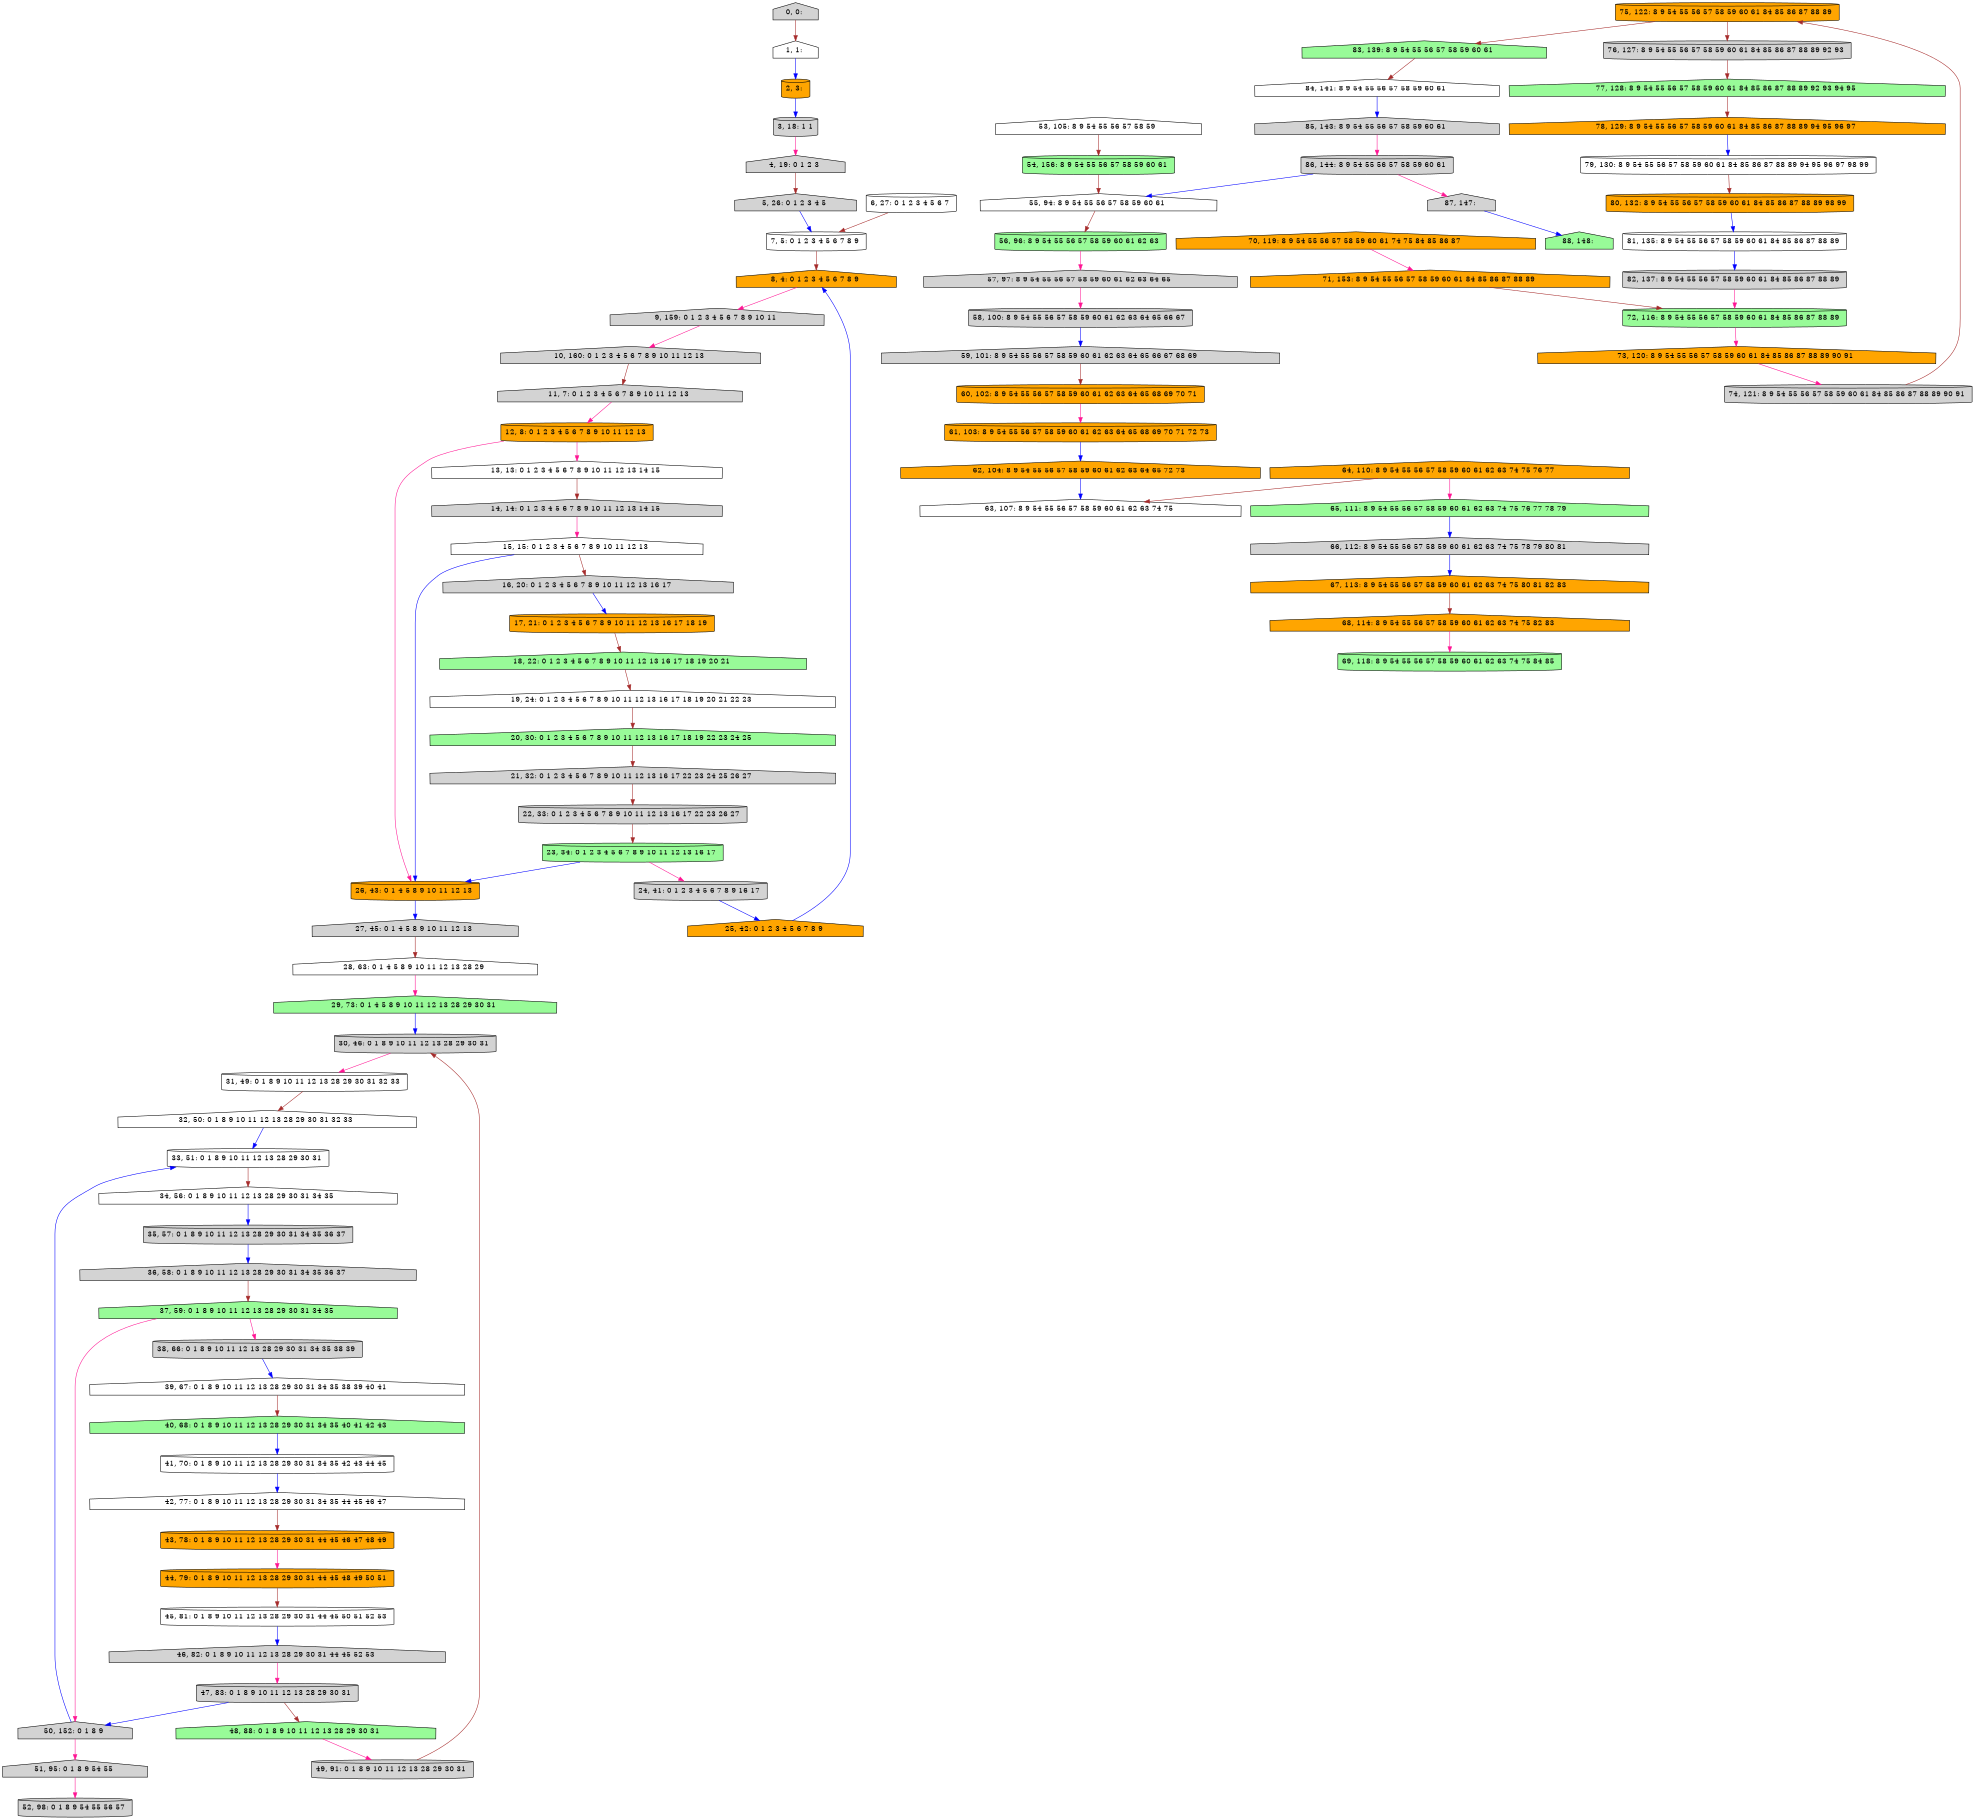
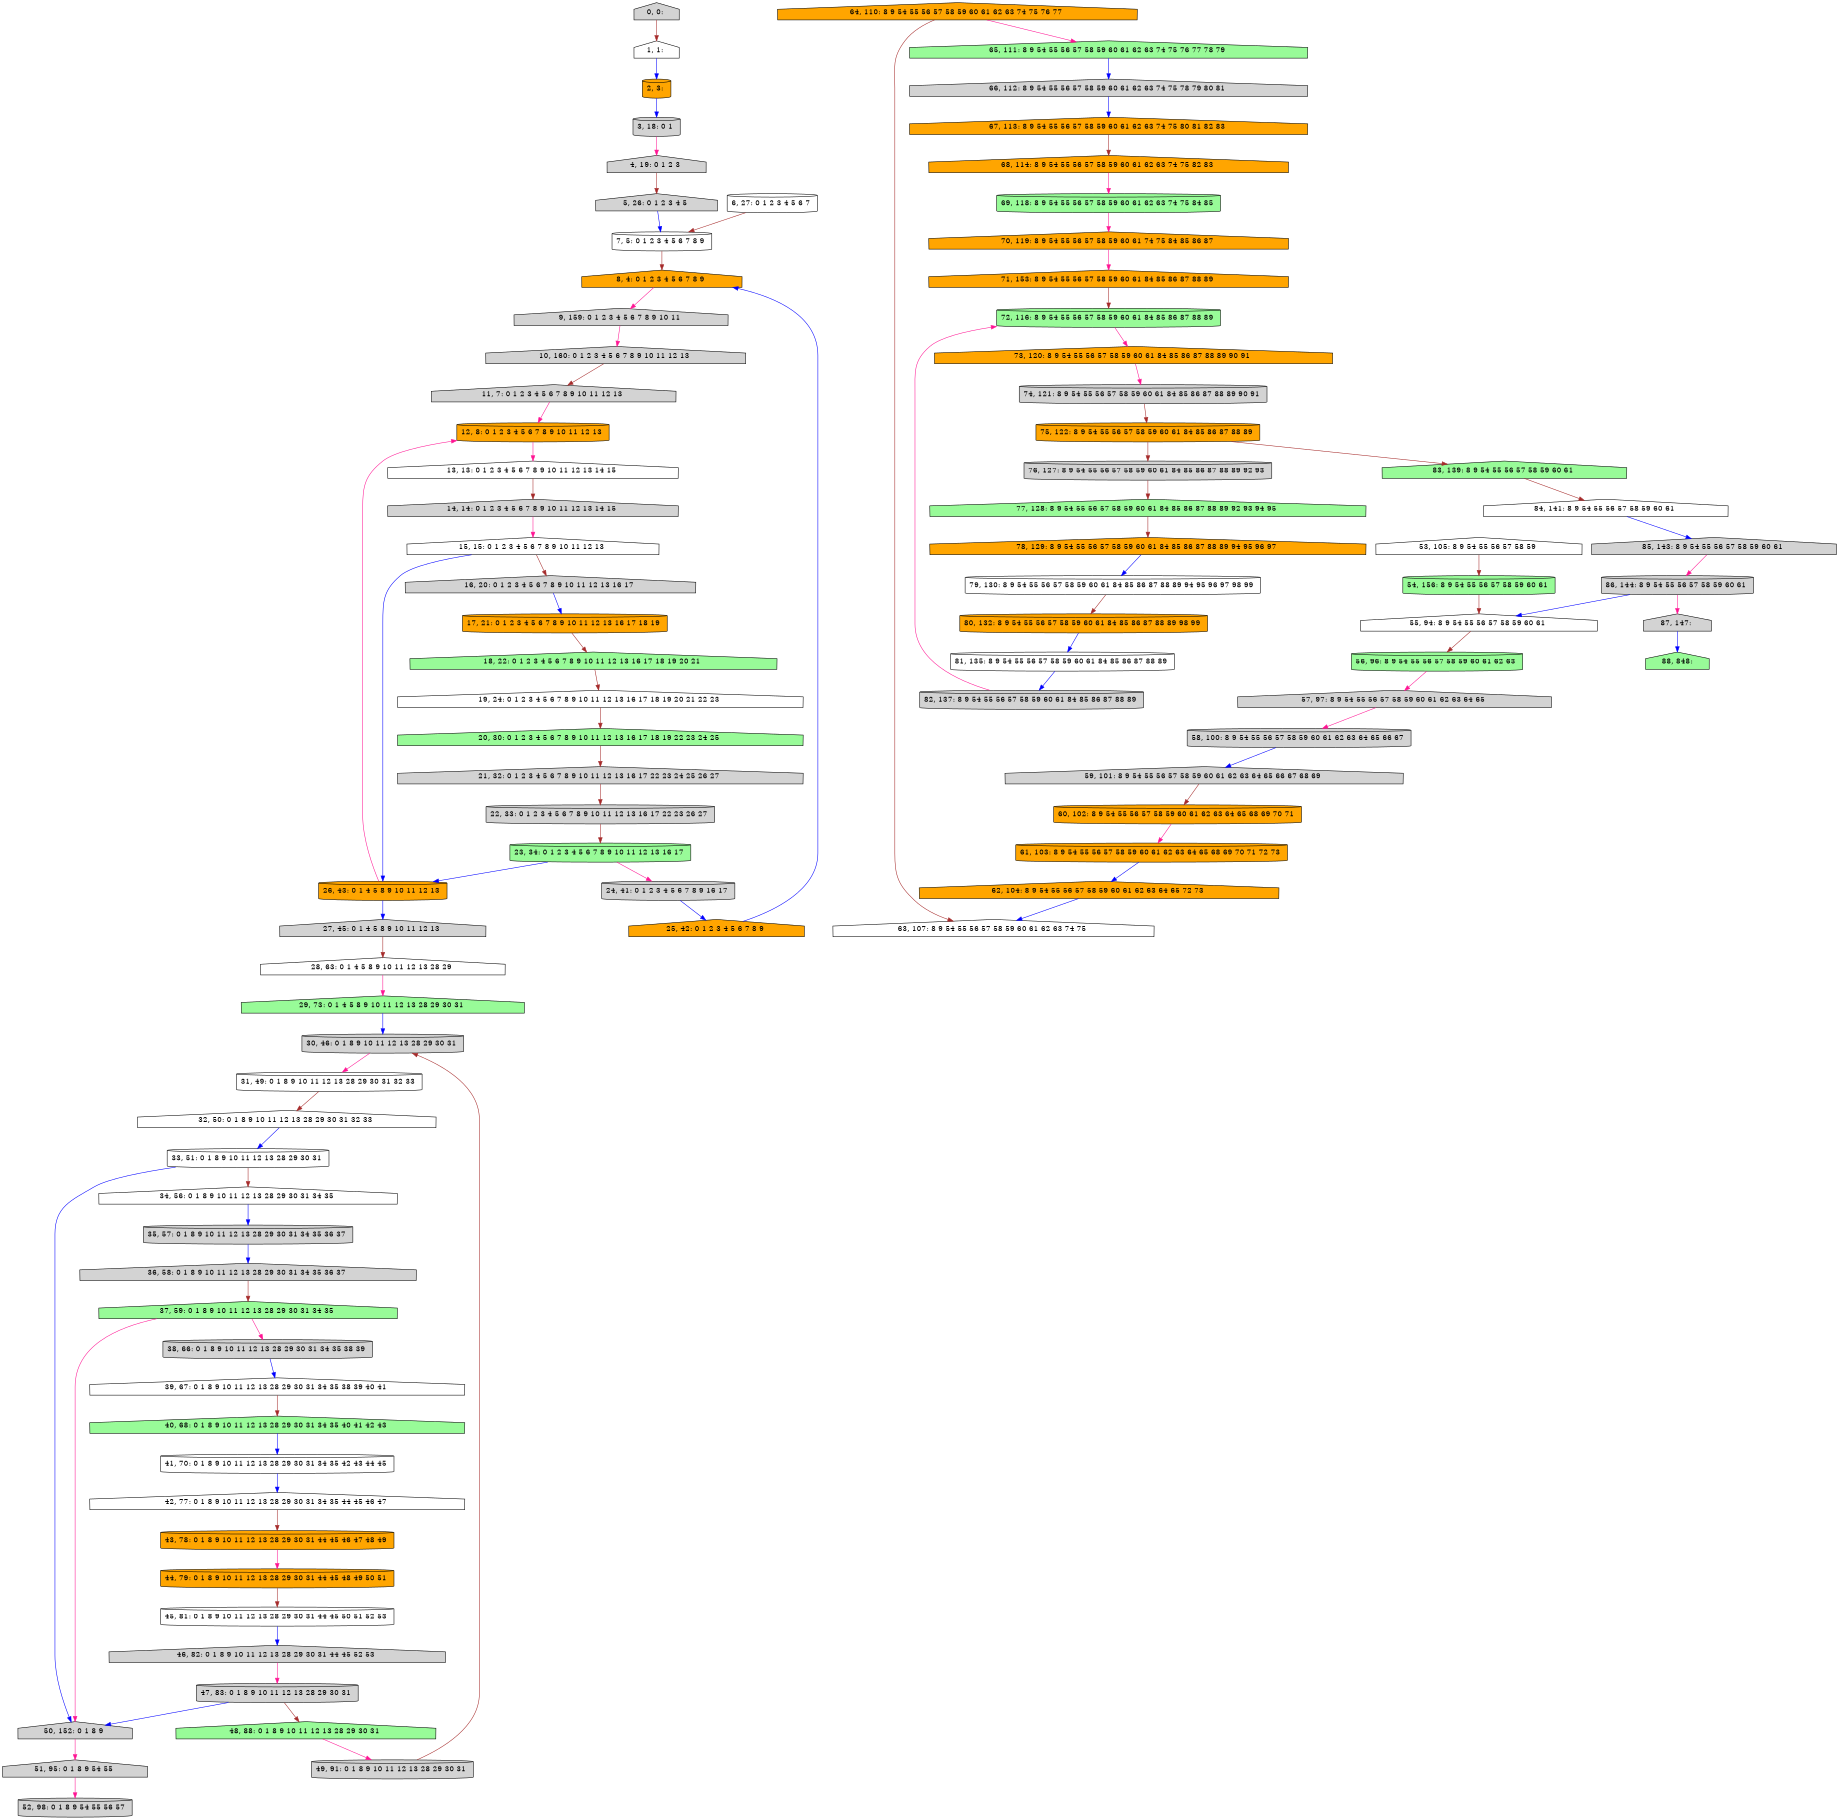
node "3, 18: 1 1": label "3, 18: 1 1" -> "3, 18: 0 1"
edge "69, 118: 8 9 54 55 56 57 58 59 60 61 62 63 74 75 84 85" -> "70, 119: 8 9 54 55 56 57 58 59 60 61 74 75 84 85 86 87": added
node "88, 148:": label "88, 148:" -> "88, 848:"
edge "12, 8: 0 1 2 3 4 5 6 7 8 9 10 11 12 13" -> "26, 43: 0 1 4 5 8 9 10 11 12 13": reversed
edge "50, 152: 0 1 8 9" -> "33, 51: 0 1 8 9 10 11 12 13 28 29 30 31": reversed
